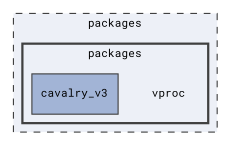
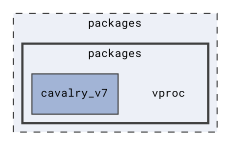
node "cavalry_v3": label "cavalry_v3" -> "cavalry_v7"
